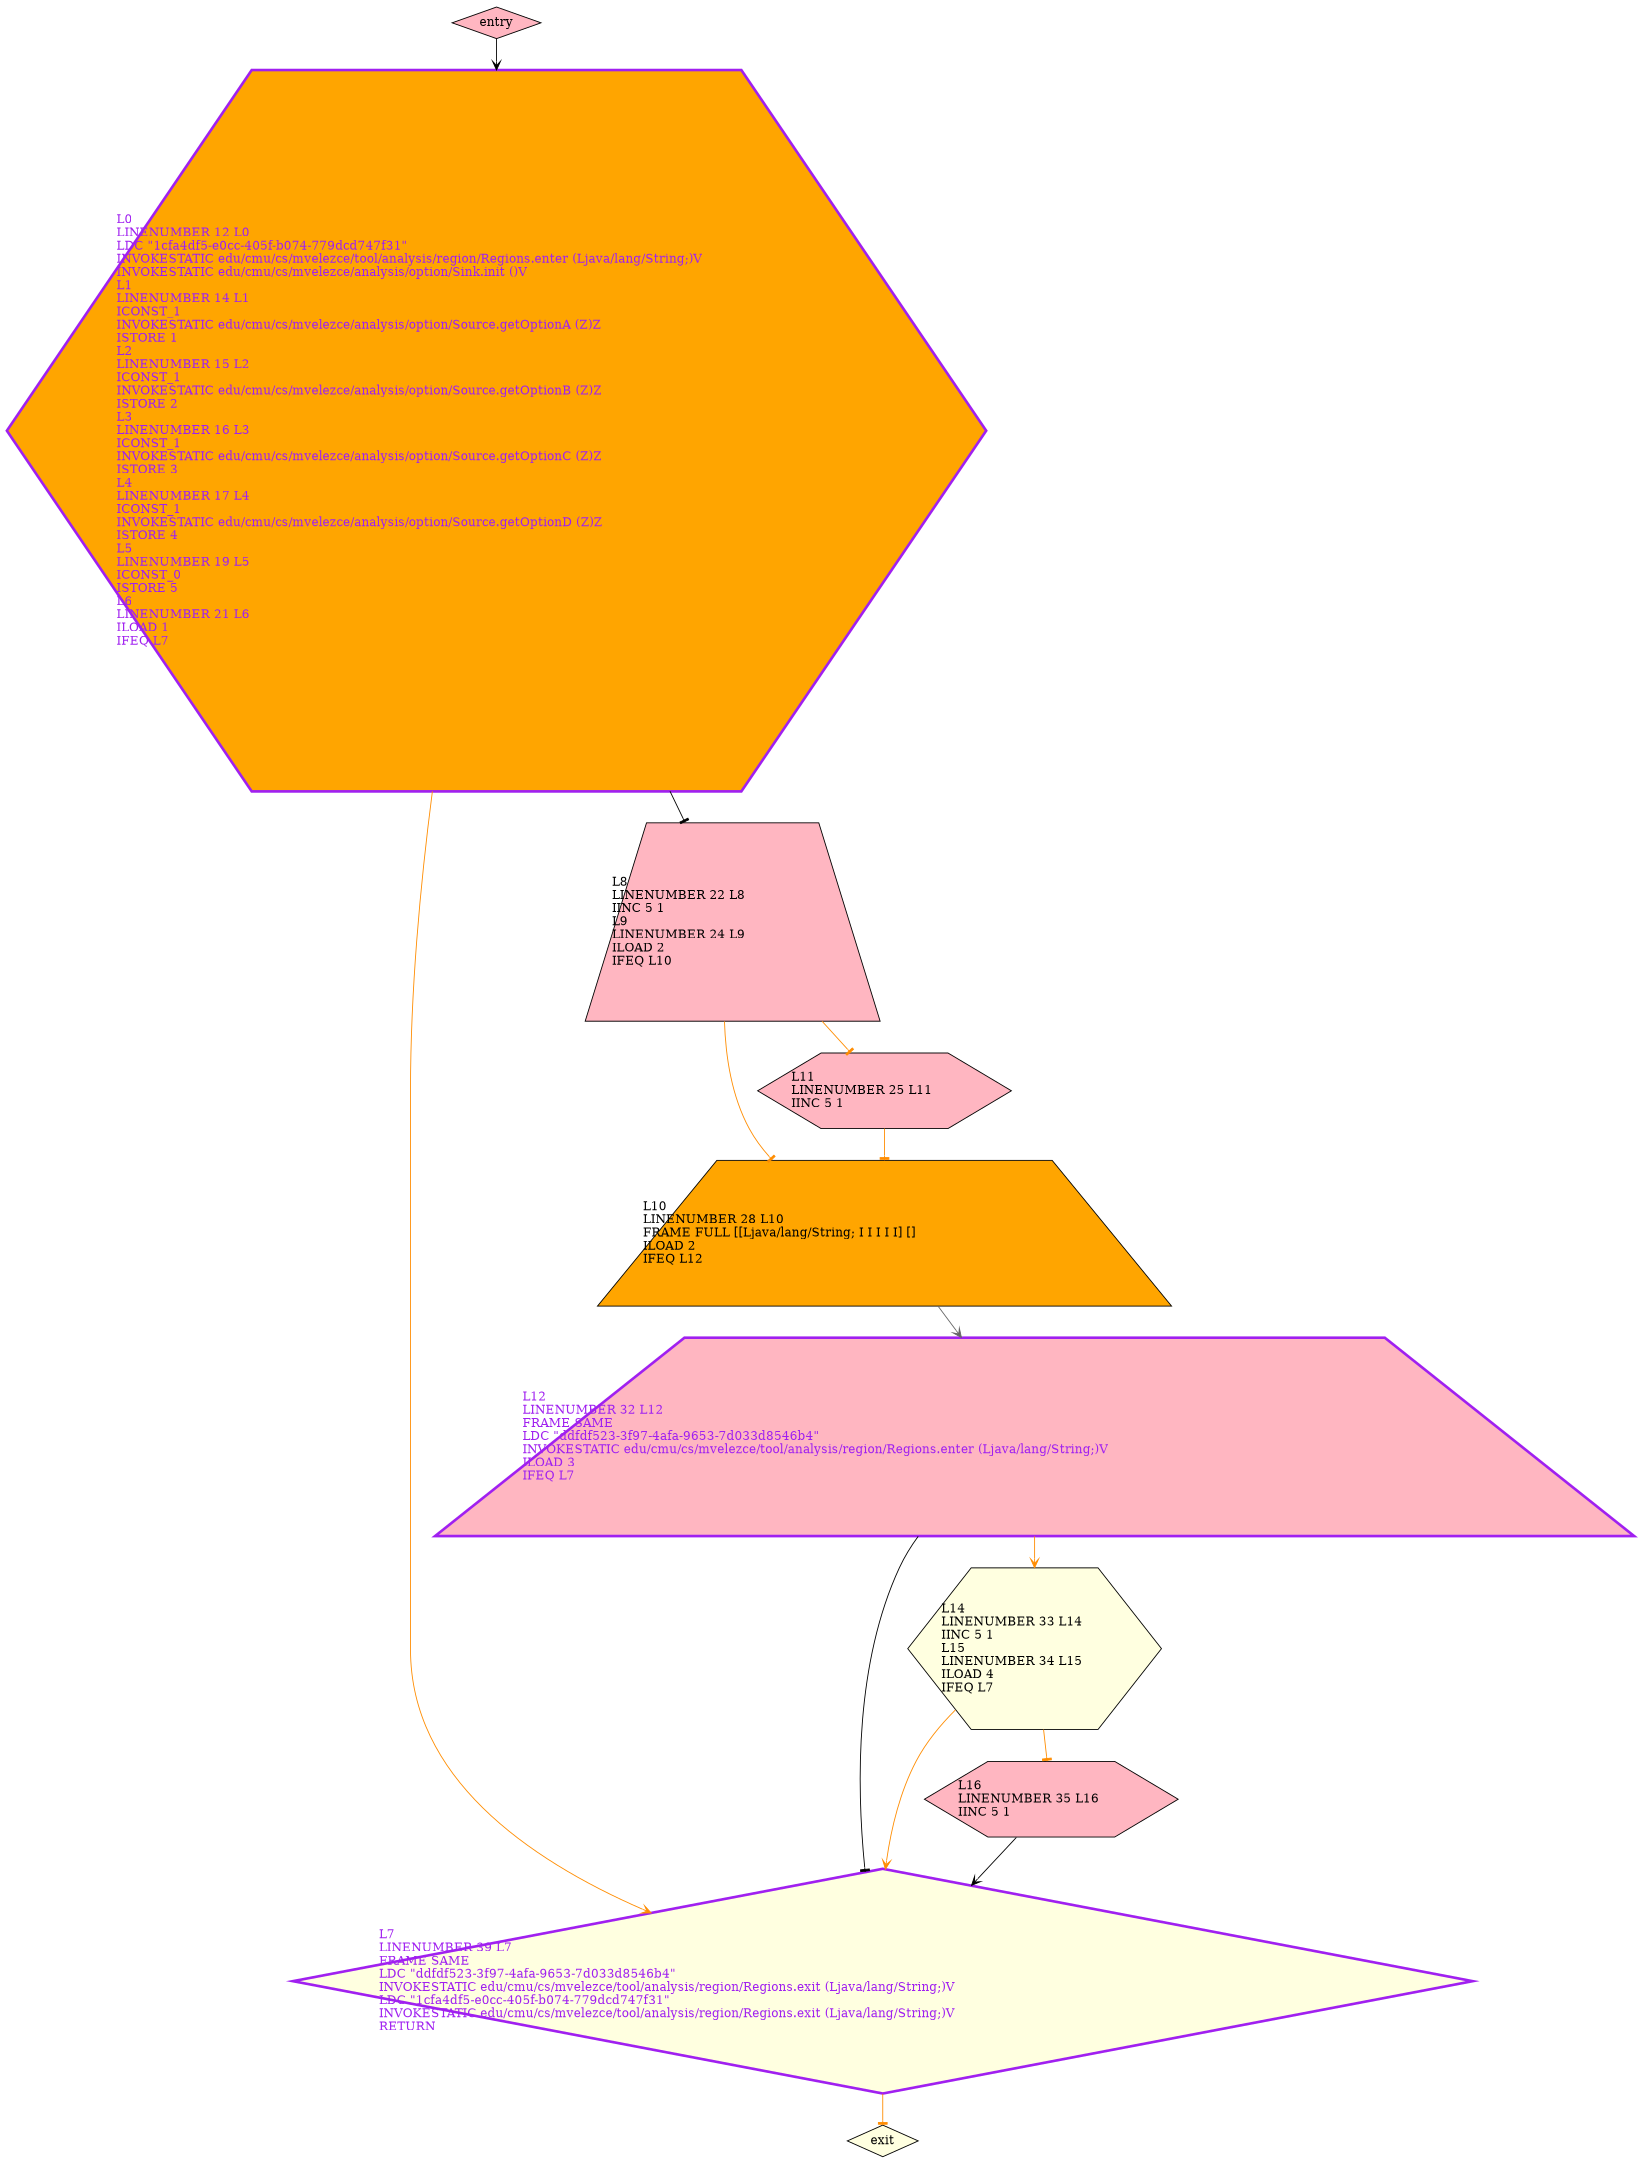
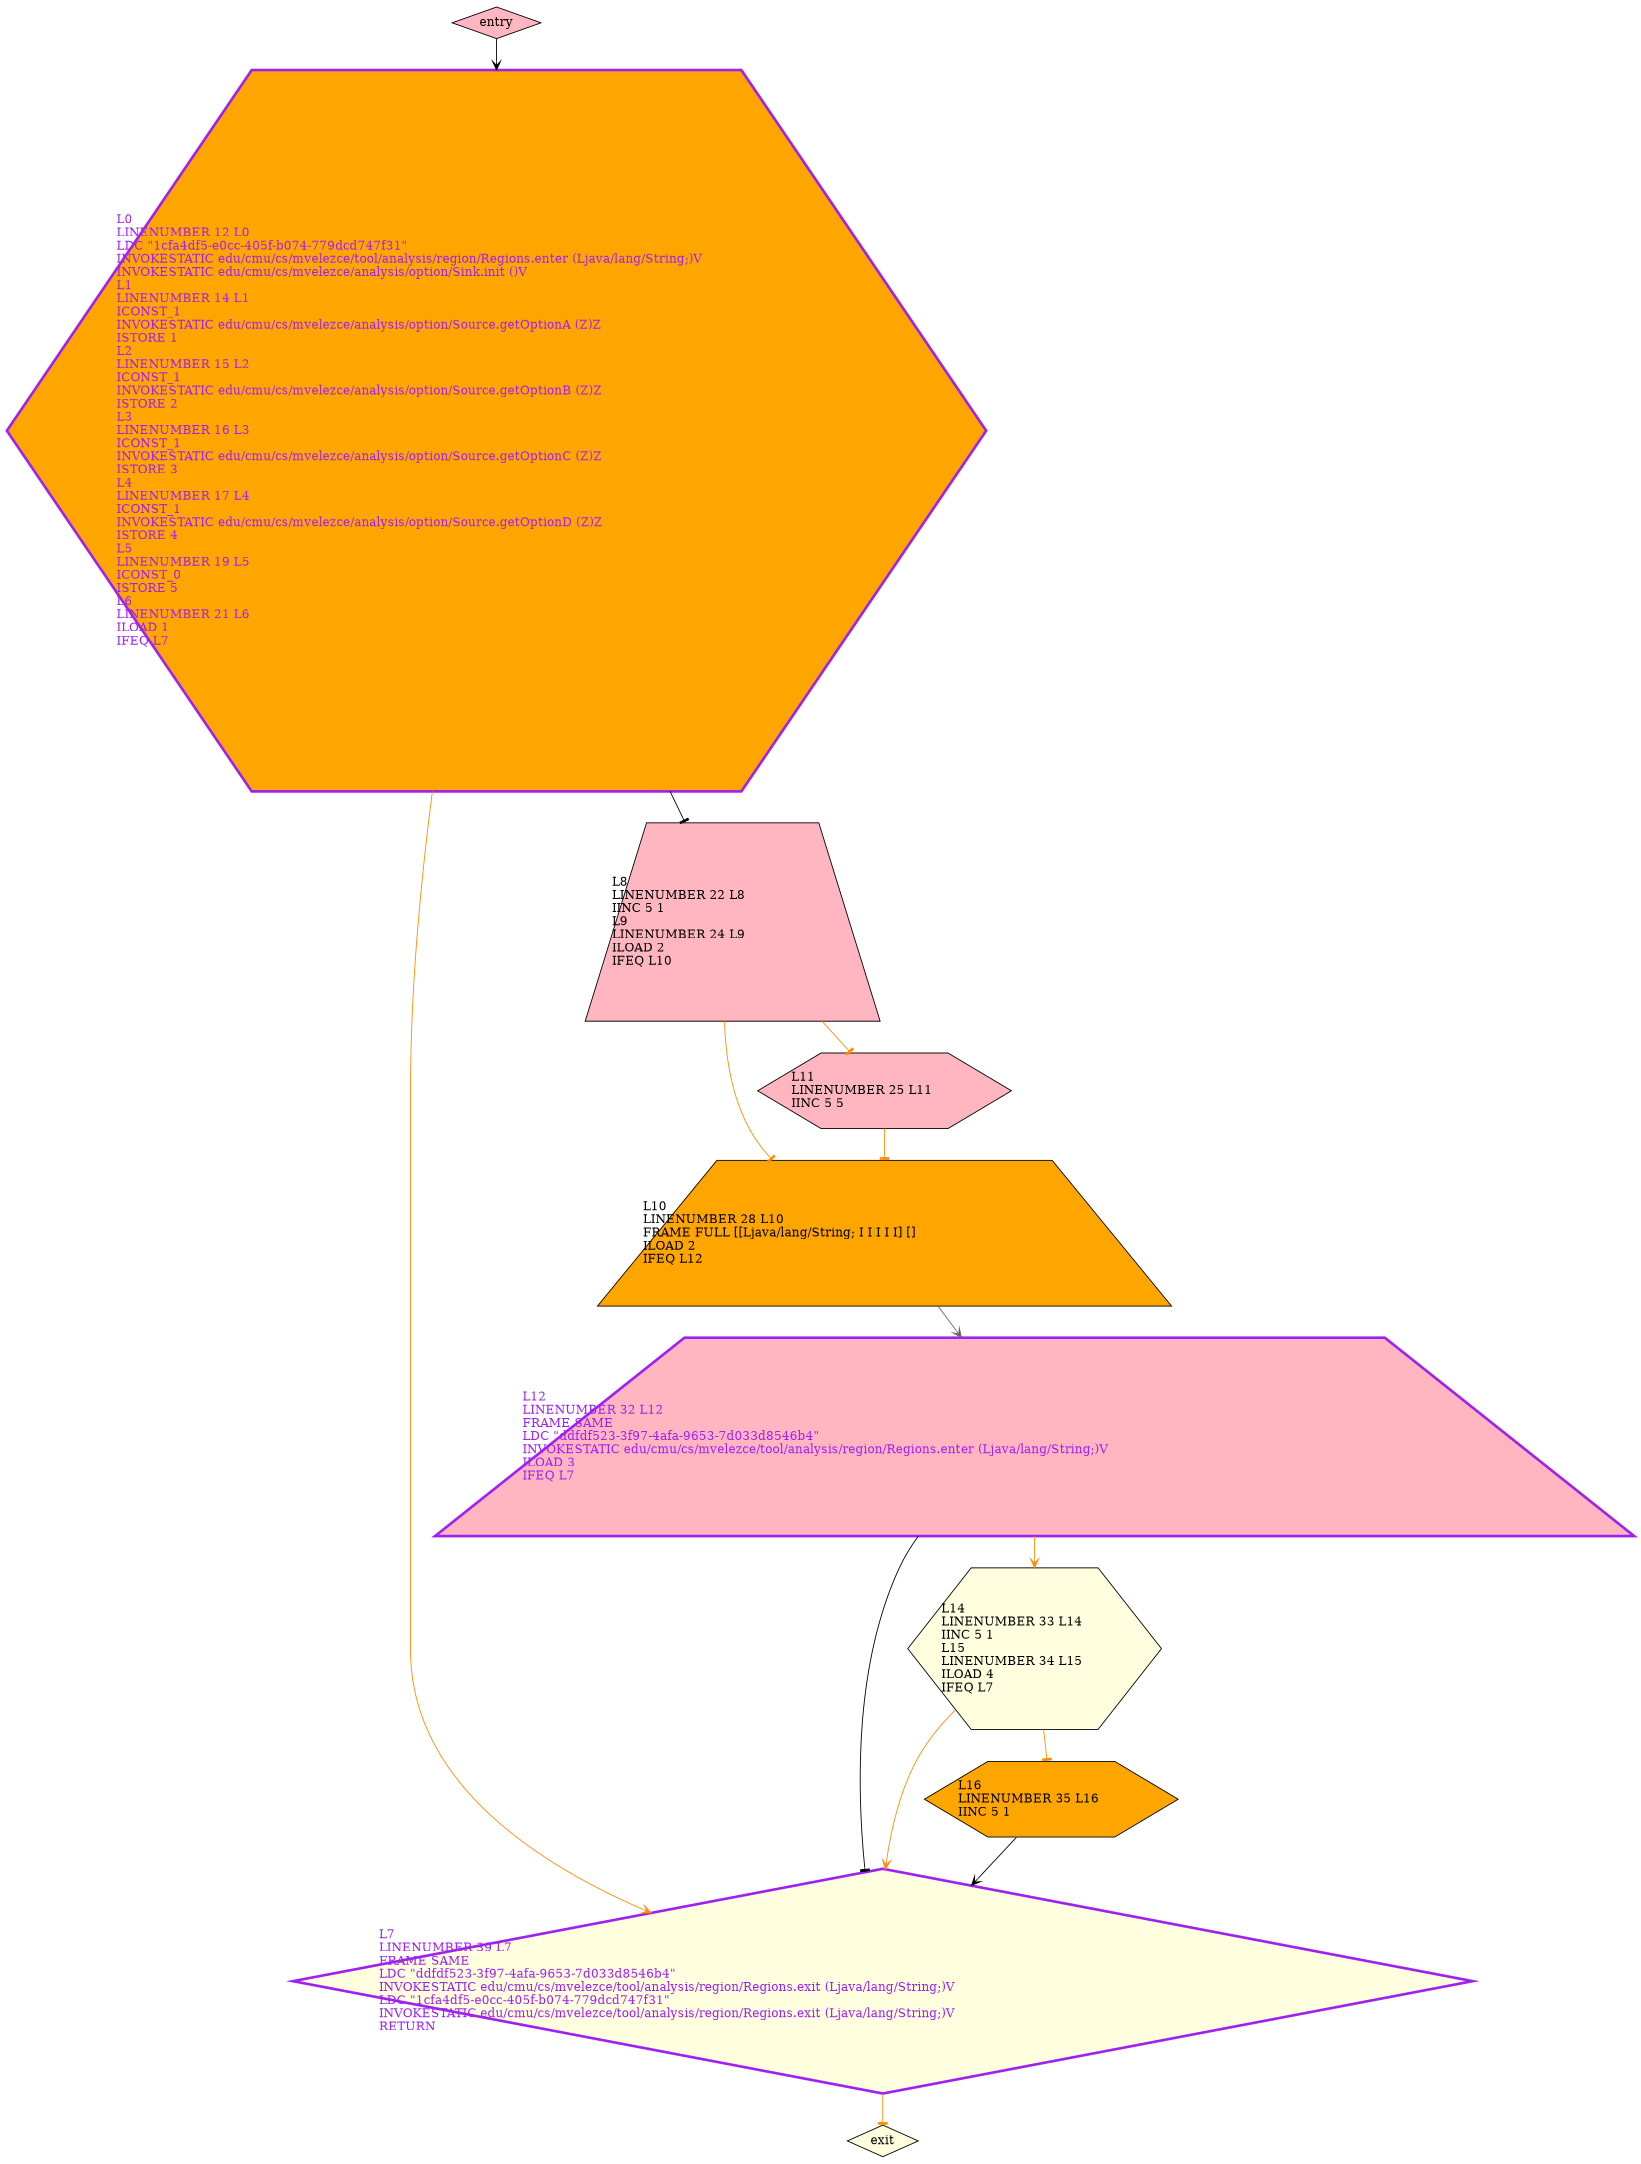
node "L11 LINENUMBER 25 L11 IINC 5 1": label "L11 LINENUMBER 25 L11 IINC 5 1" -> "L11 LINENUMBER 25 L11 IINC 5 5"
node "L16 LINENUMBER 35 L16 IINC 5 1": fillcolor lightpink -> orange
